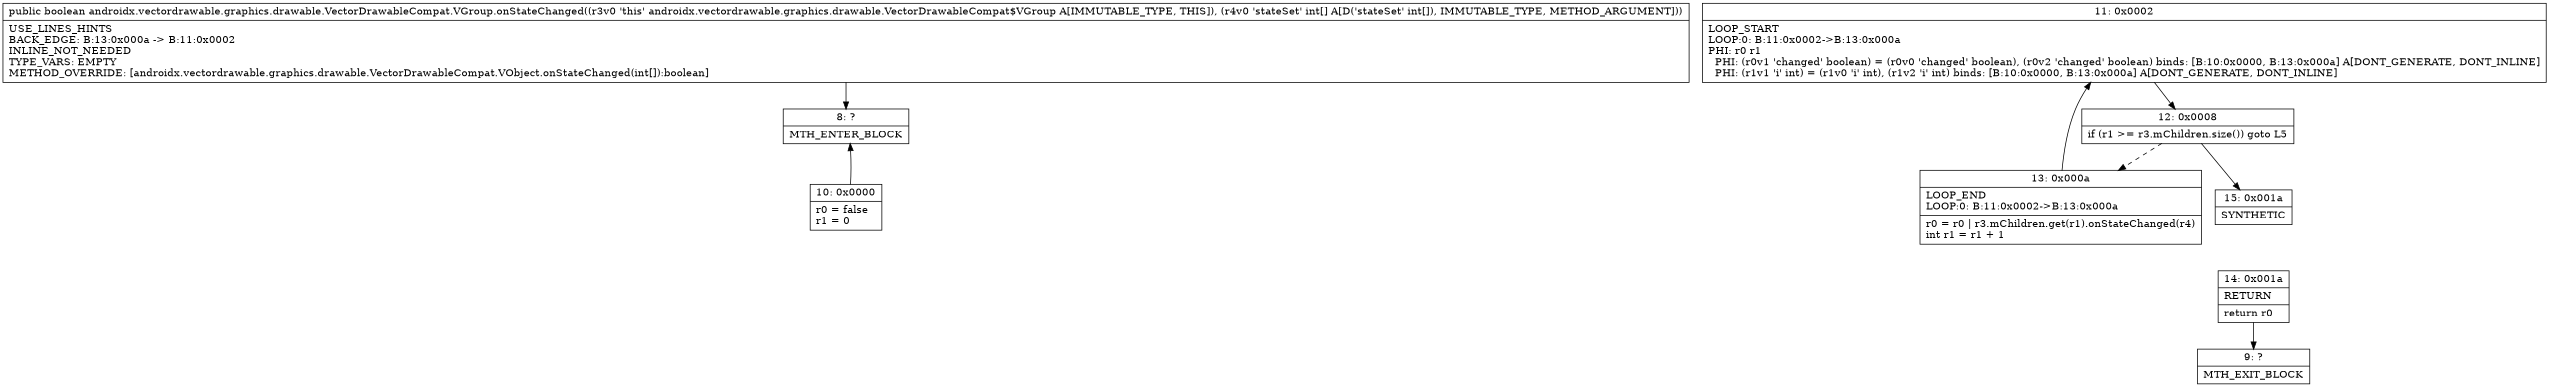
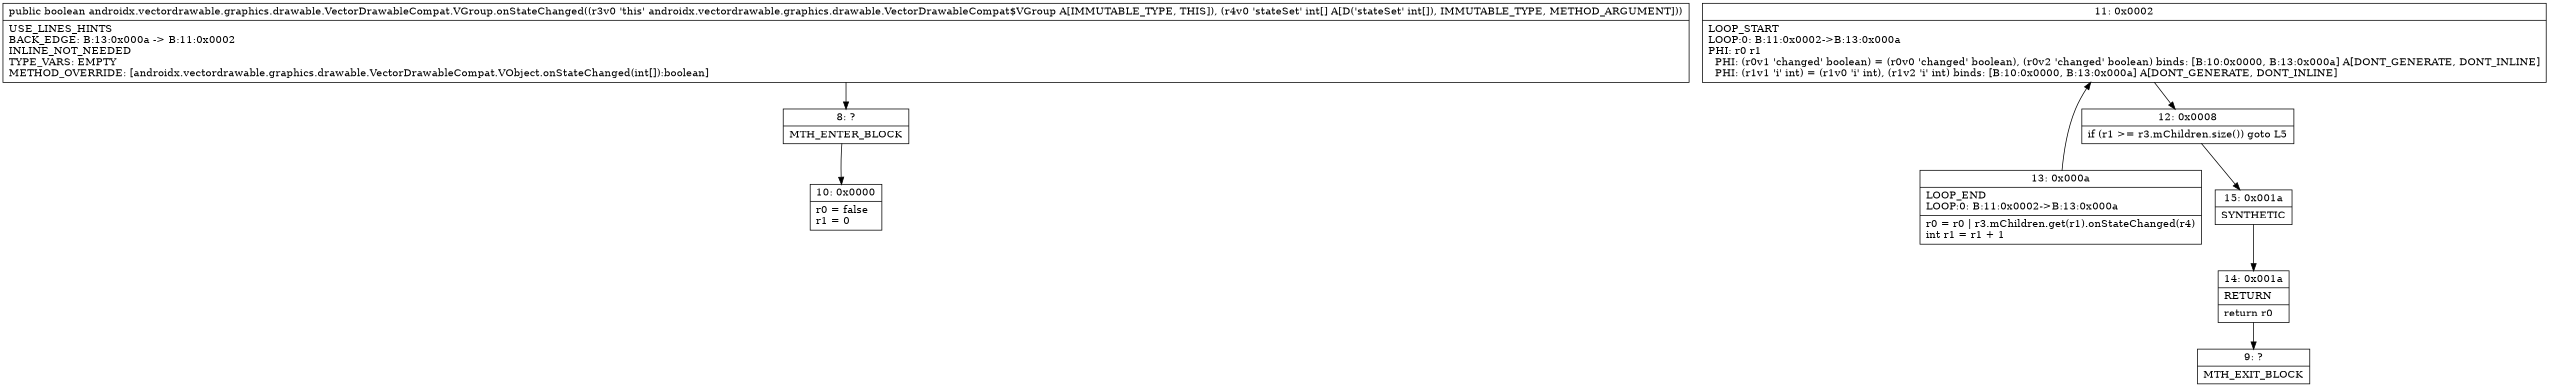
edge "12: 0x0008" -> "13: 0x000a": removed
edge "10: 0x0000" -> "8: ?": reversed
edge "15: 0x001a" -> "14: 0x001a": added
